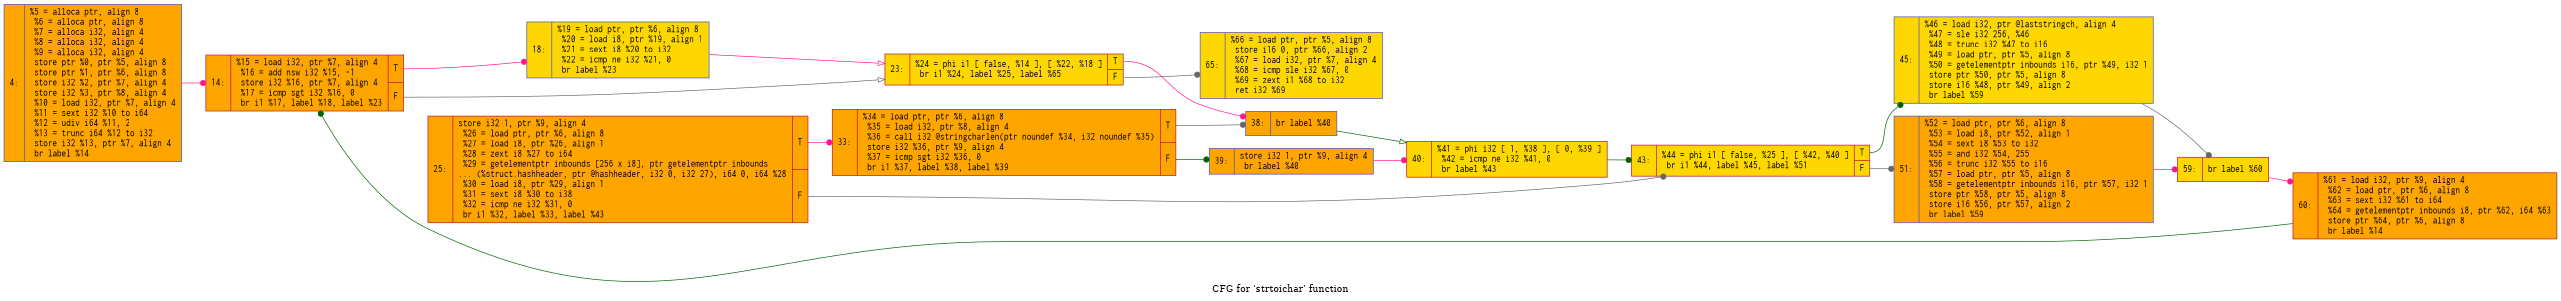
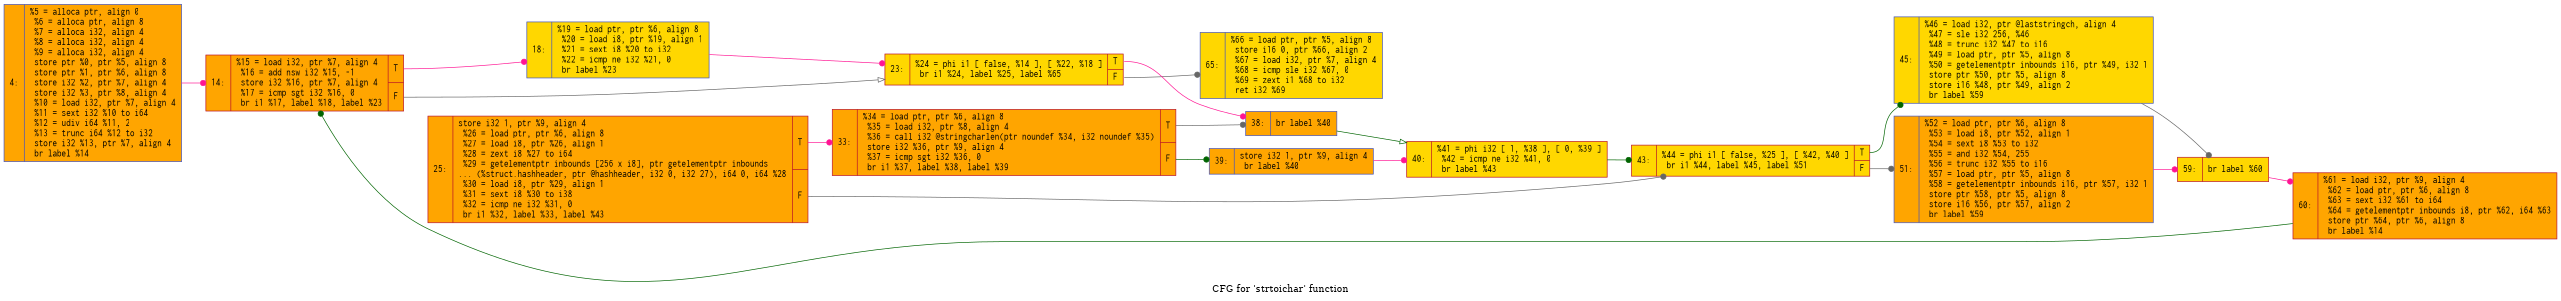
node "4:": text "%5 = alloca ptr, align 8" -> "%5 = alloca ptr, align 0"
edge "18:" -> "23:": arrowhead onormal -> dot
